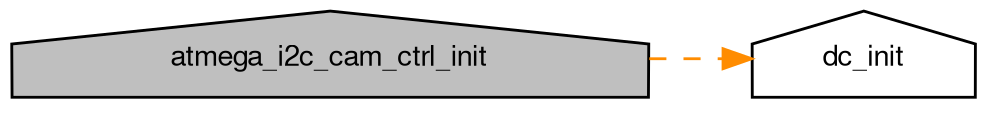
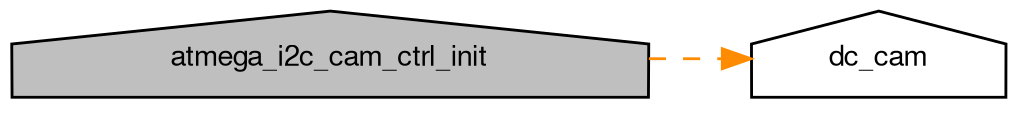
node "dc_init": label "dc_init" -> "dc_cam"
